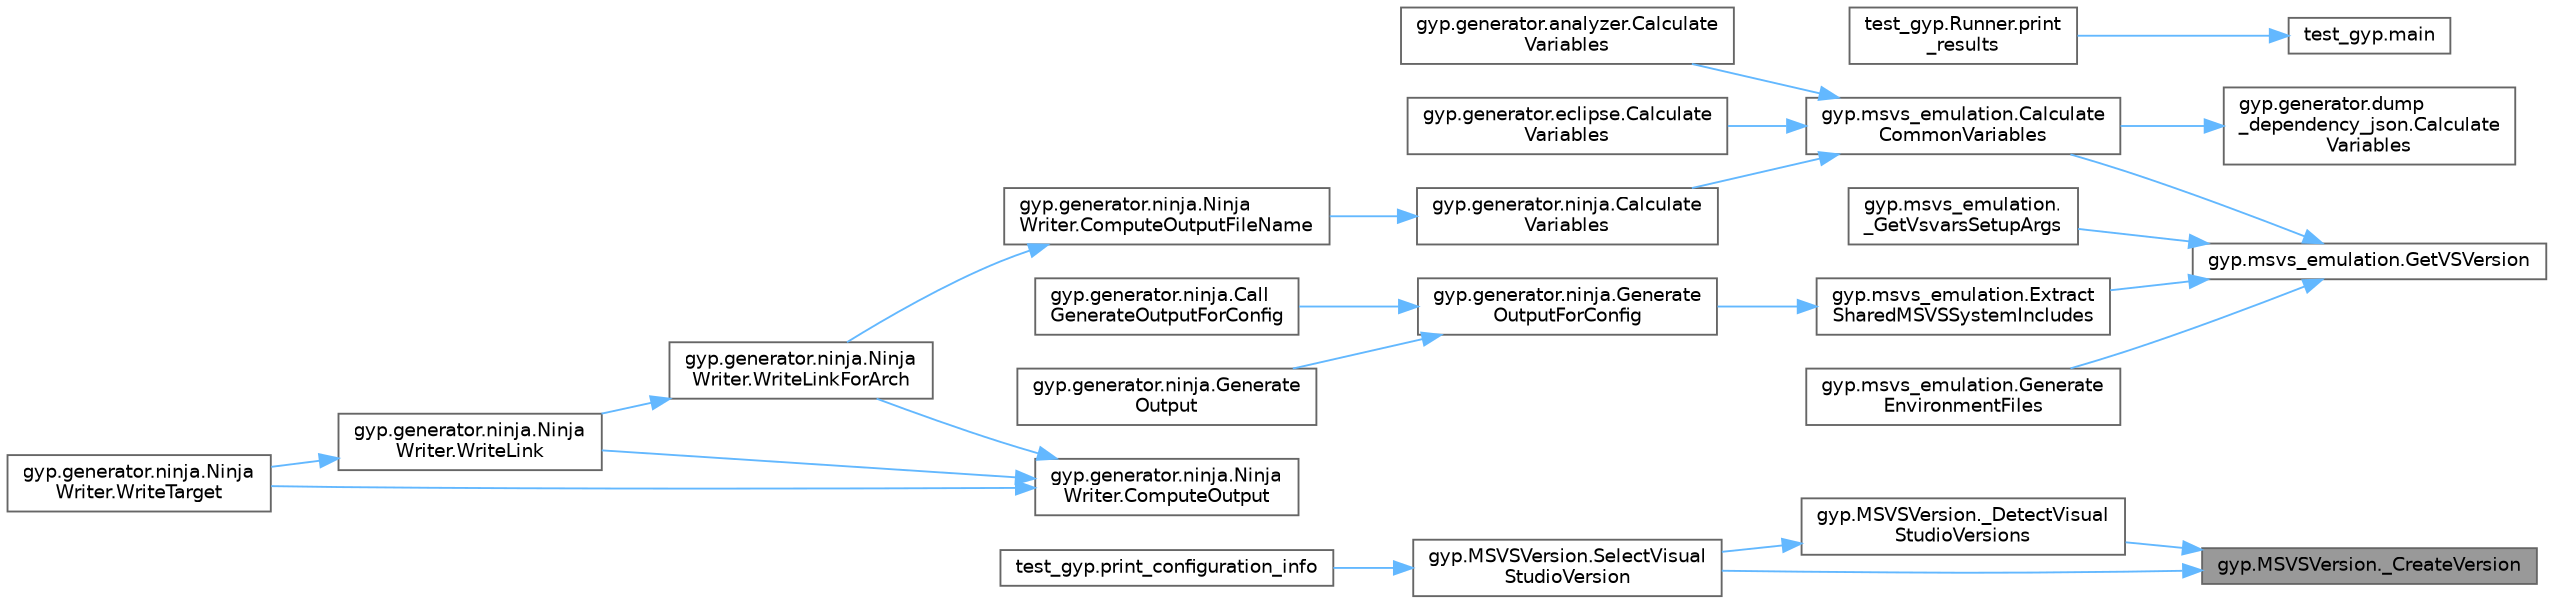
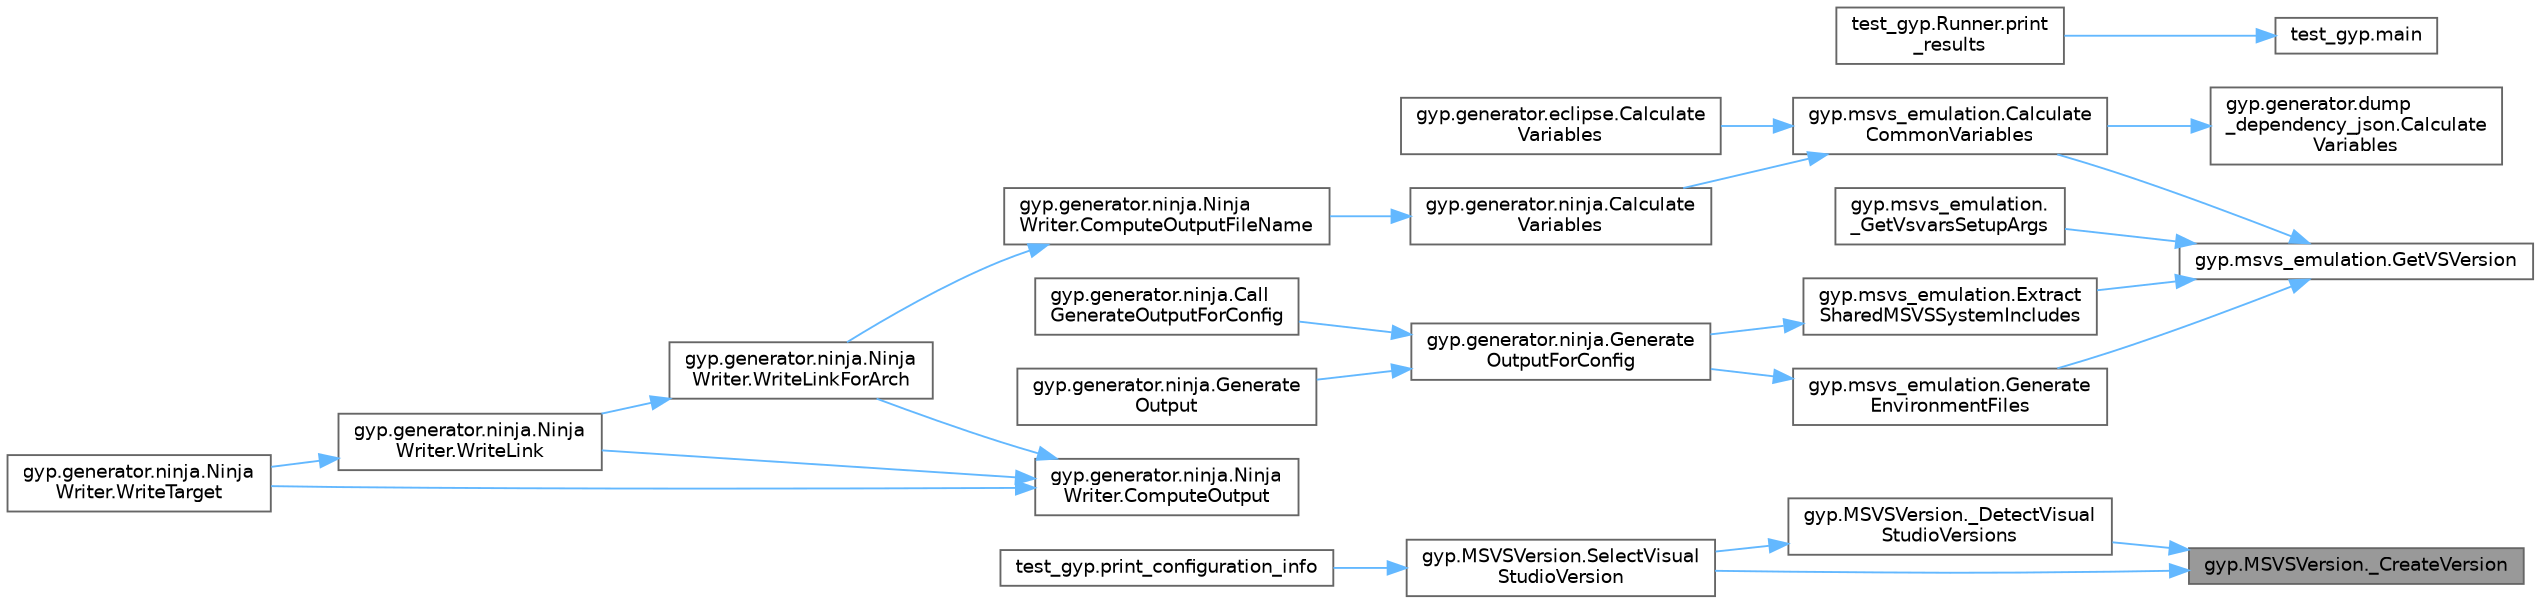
node "gyp.generator.analyzer.Calculate Variables": removed
edge "gyp.generator.ninja.Generate OutputForConfig" -> "gyp.msvs_emulation.Generate EnvironmentFiles": added
